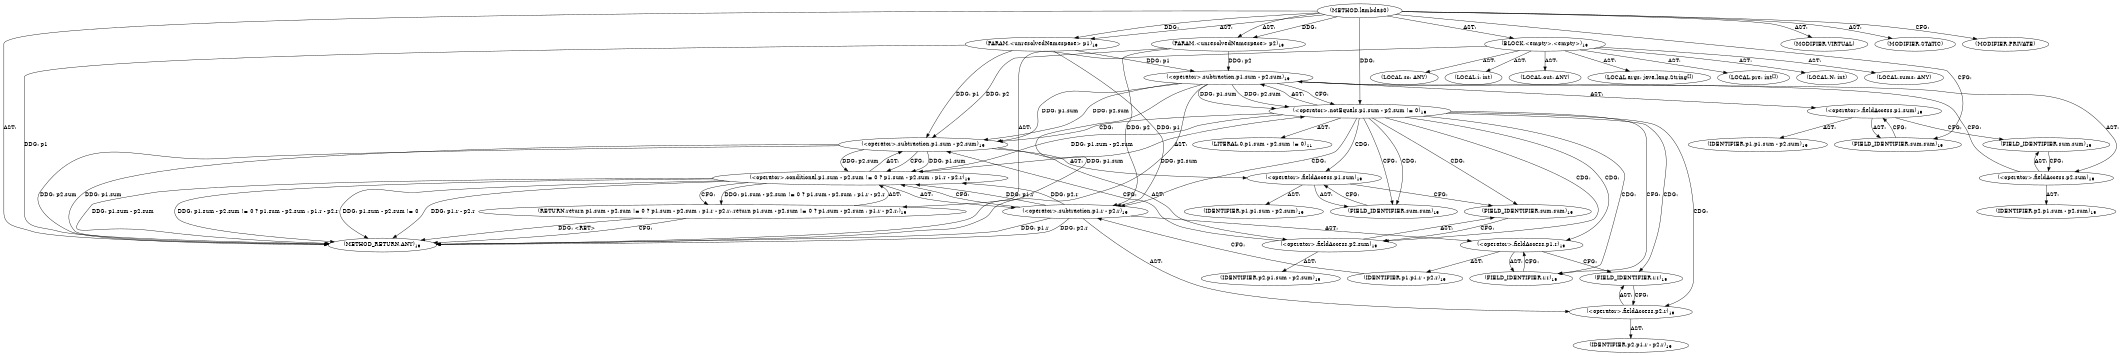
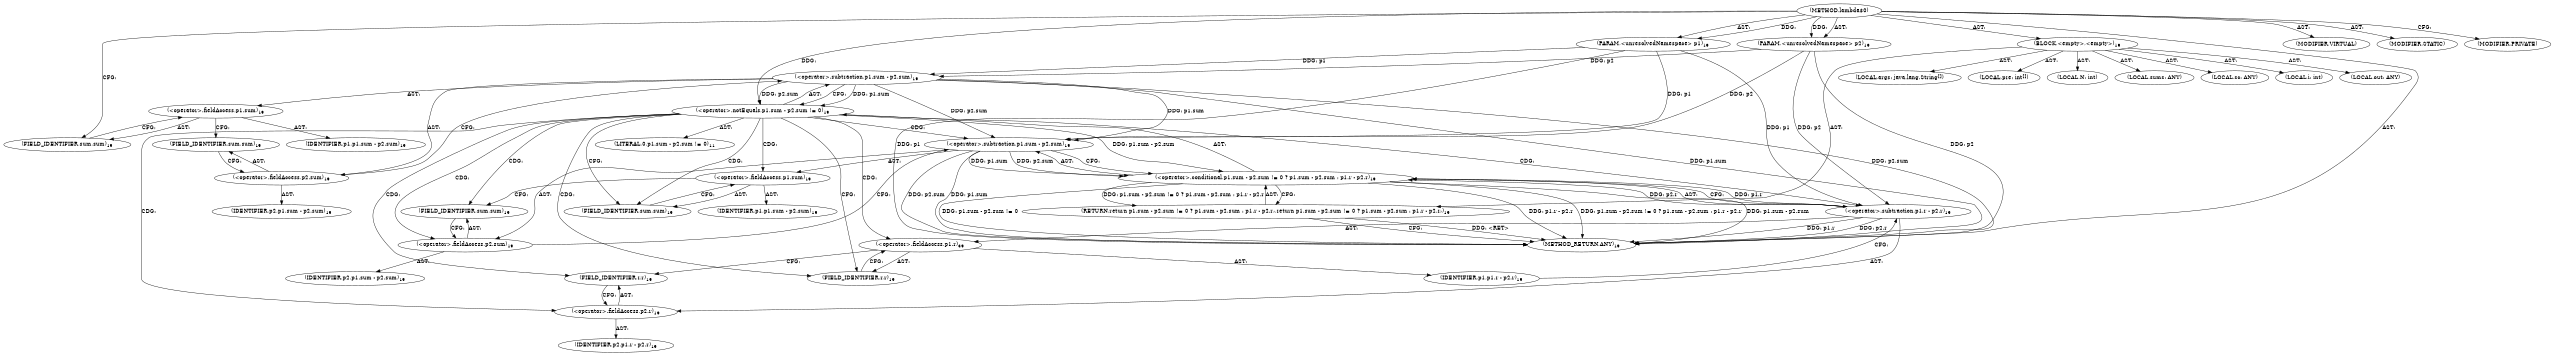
edge "(PARAM,<unresolvedNamespace> p2)" -> "(METHOD_RETURN,ANY)": added, label "DDG: p2"
node "(<operator>.fieldAccess,p1.r)": text "19" -> "39"
